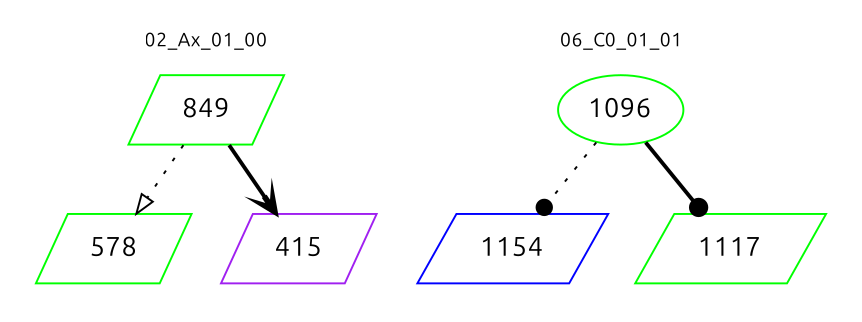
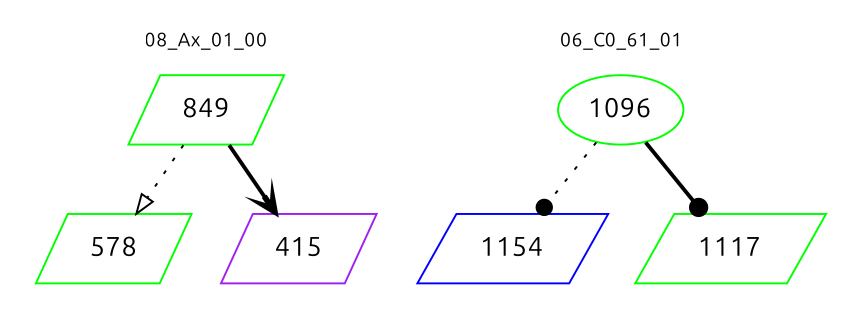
cluster "02_Ax_01_00": label "02_Ax_01_00" -> "08_Ax_01_00"
cluster "06_C0_01_01": label "06_C0_01_01" -> "06_C0_61_01"
